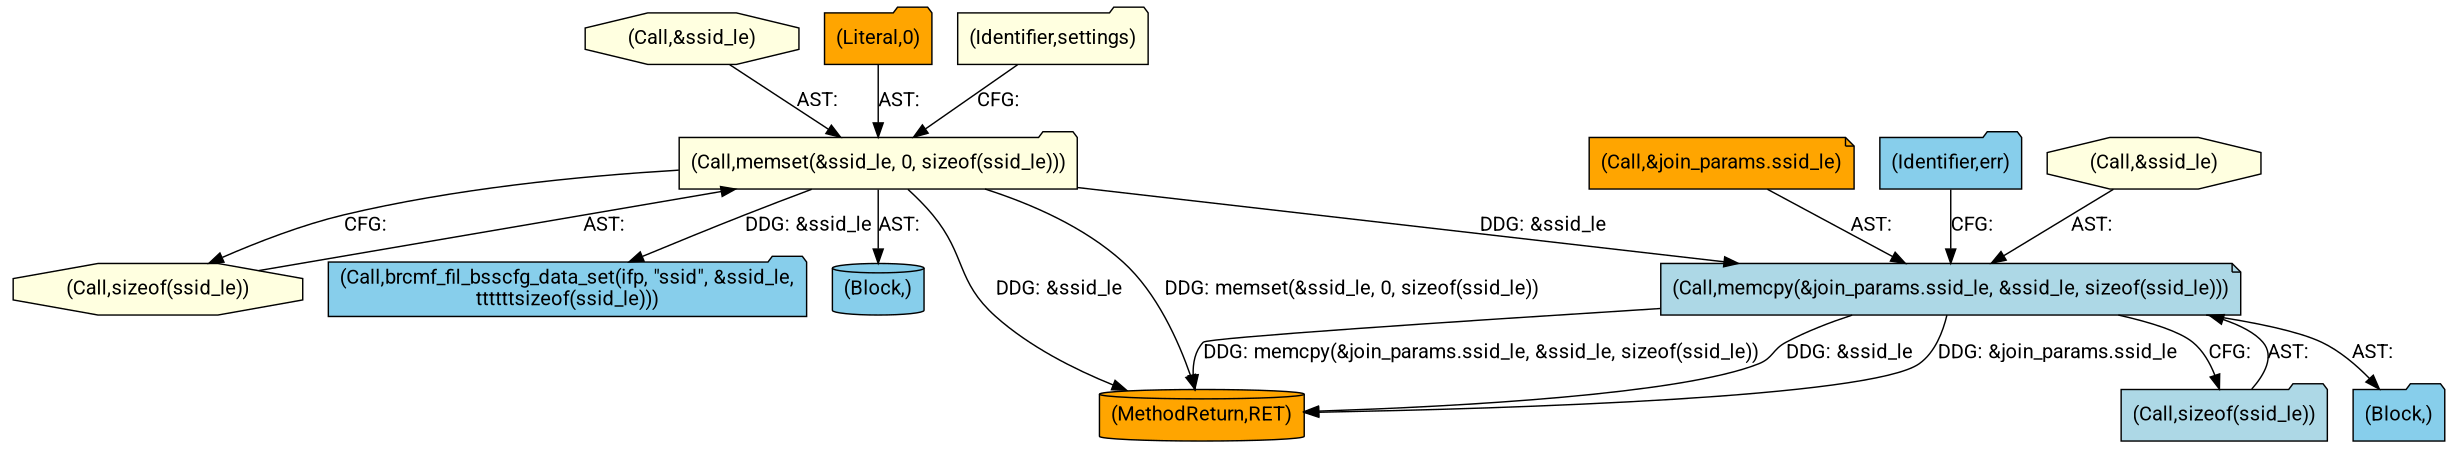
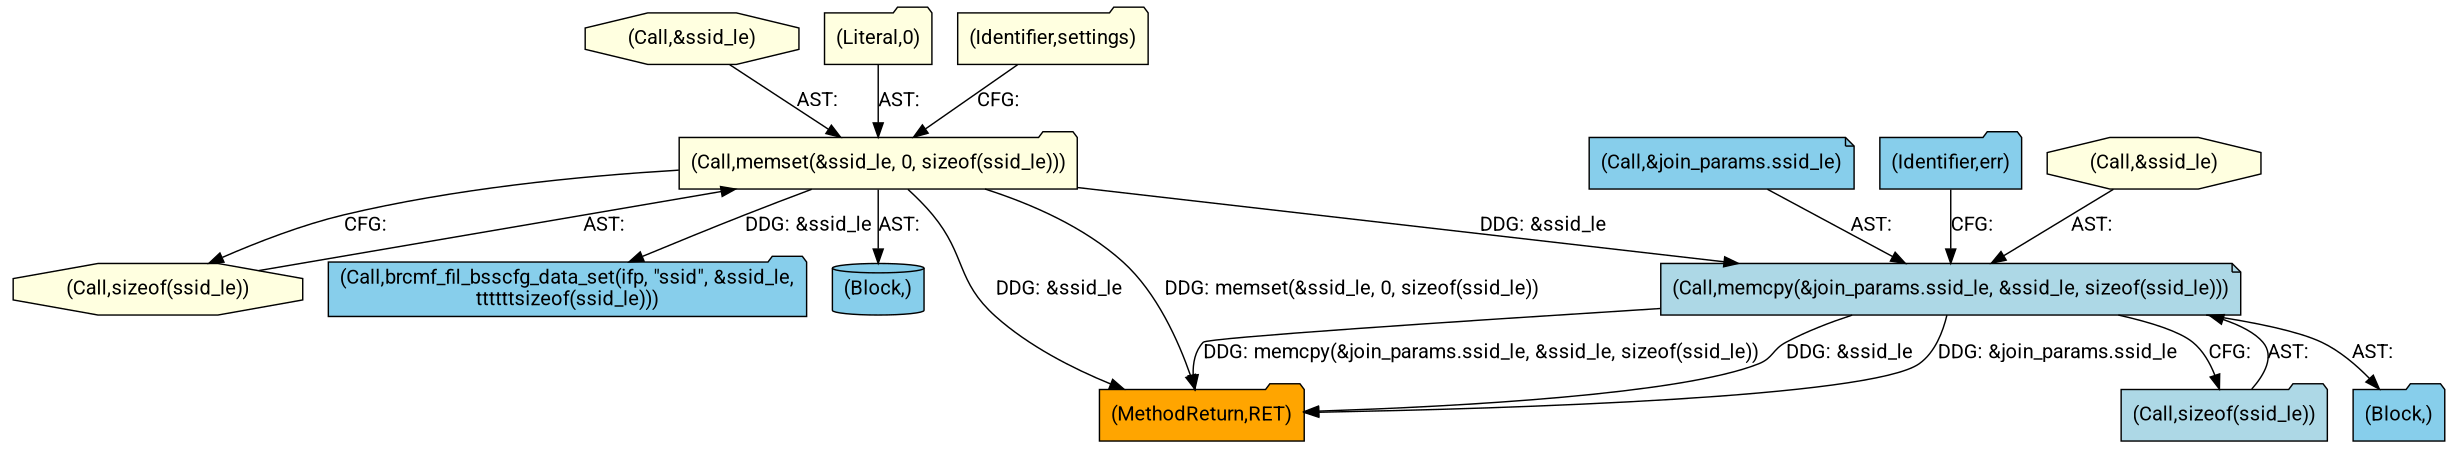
node "(Literal,0)": fillcolor orange -> lightyellow
node "(Call,&join_params.ssid_le)": fillcolor orange -> skyblue
node "(MethodReturn,RET)": shape cylinder -> folder
